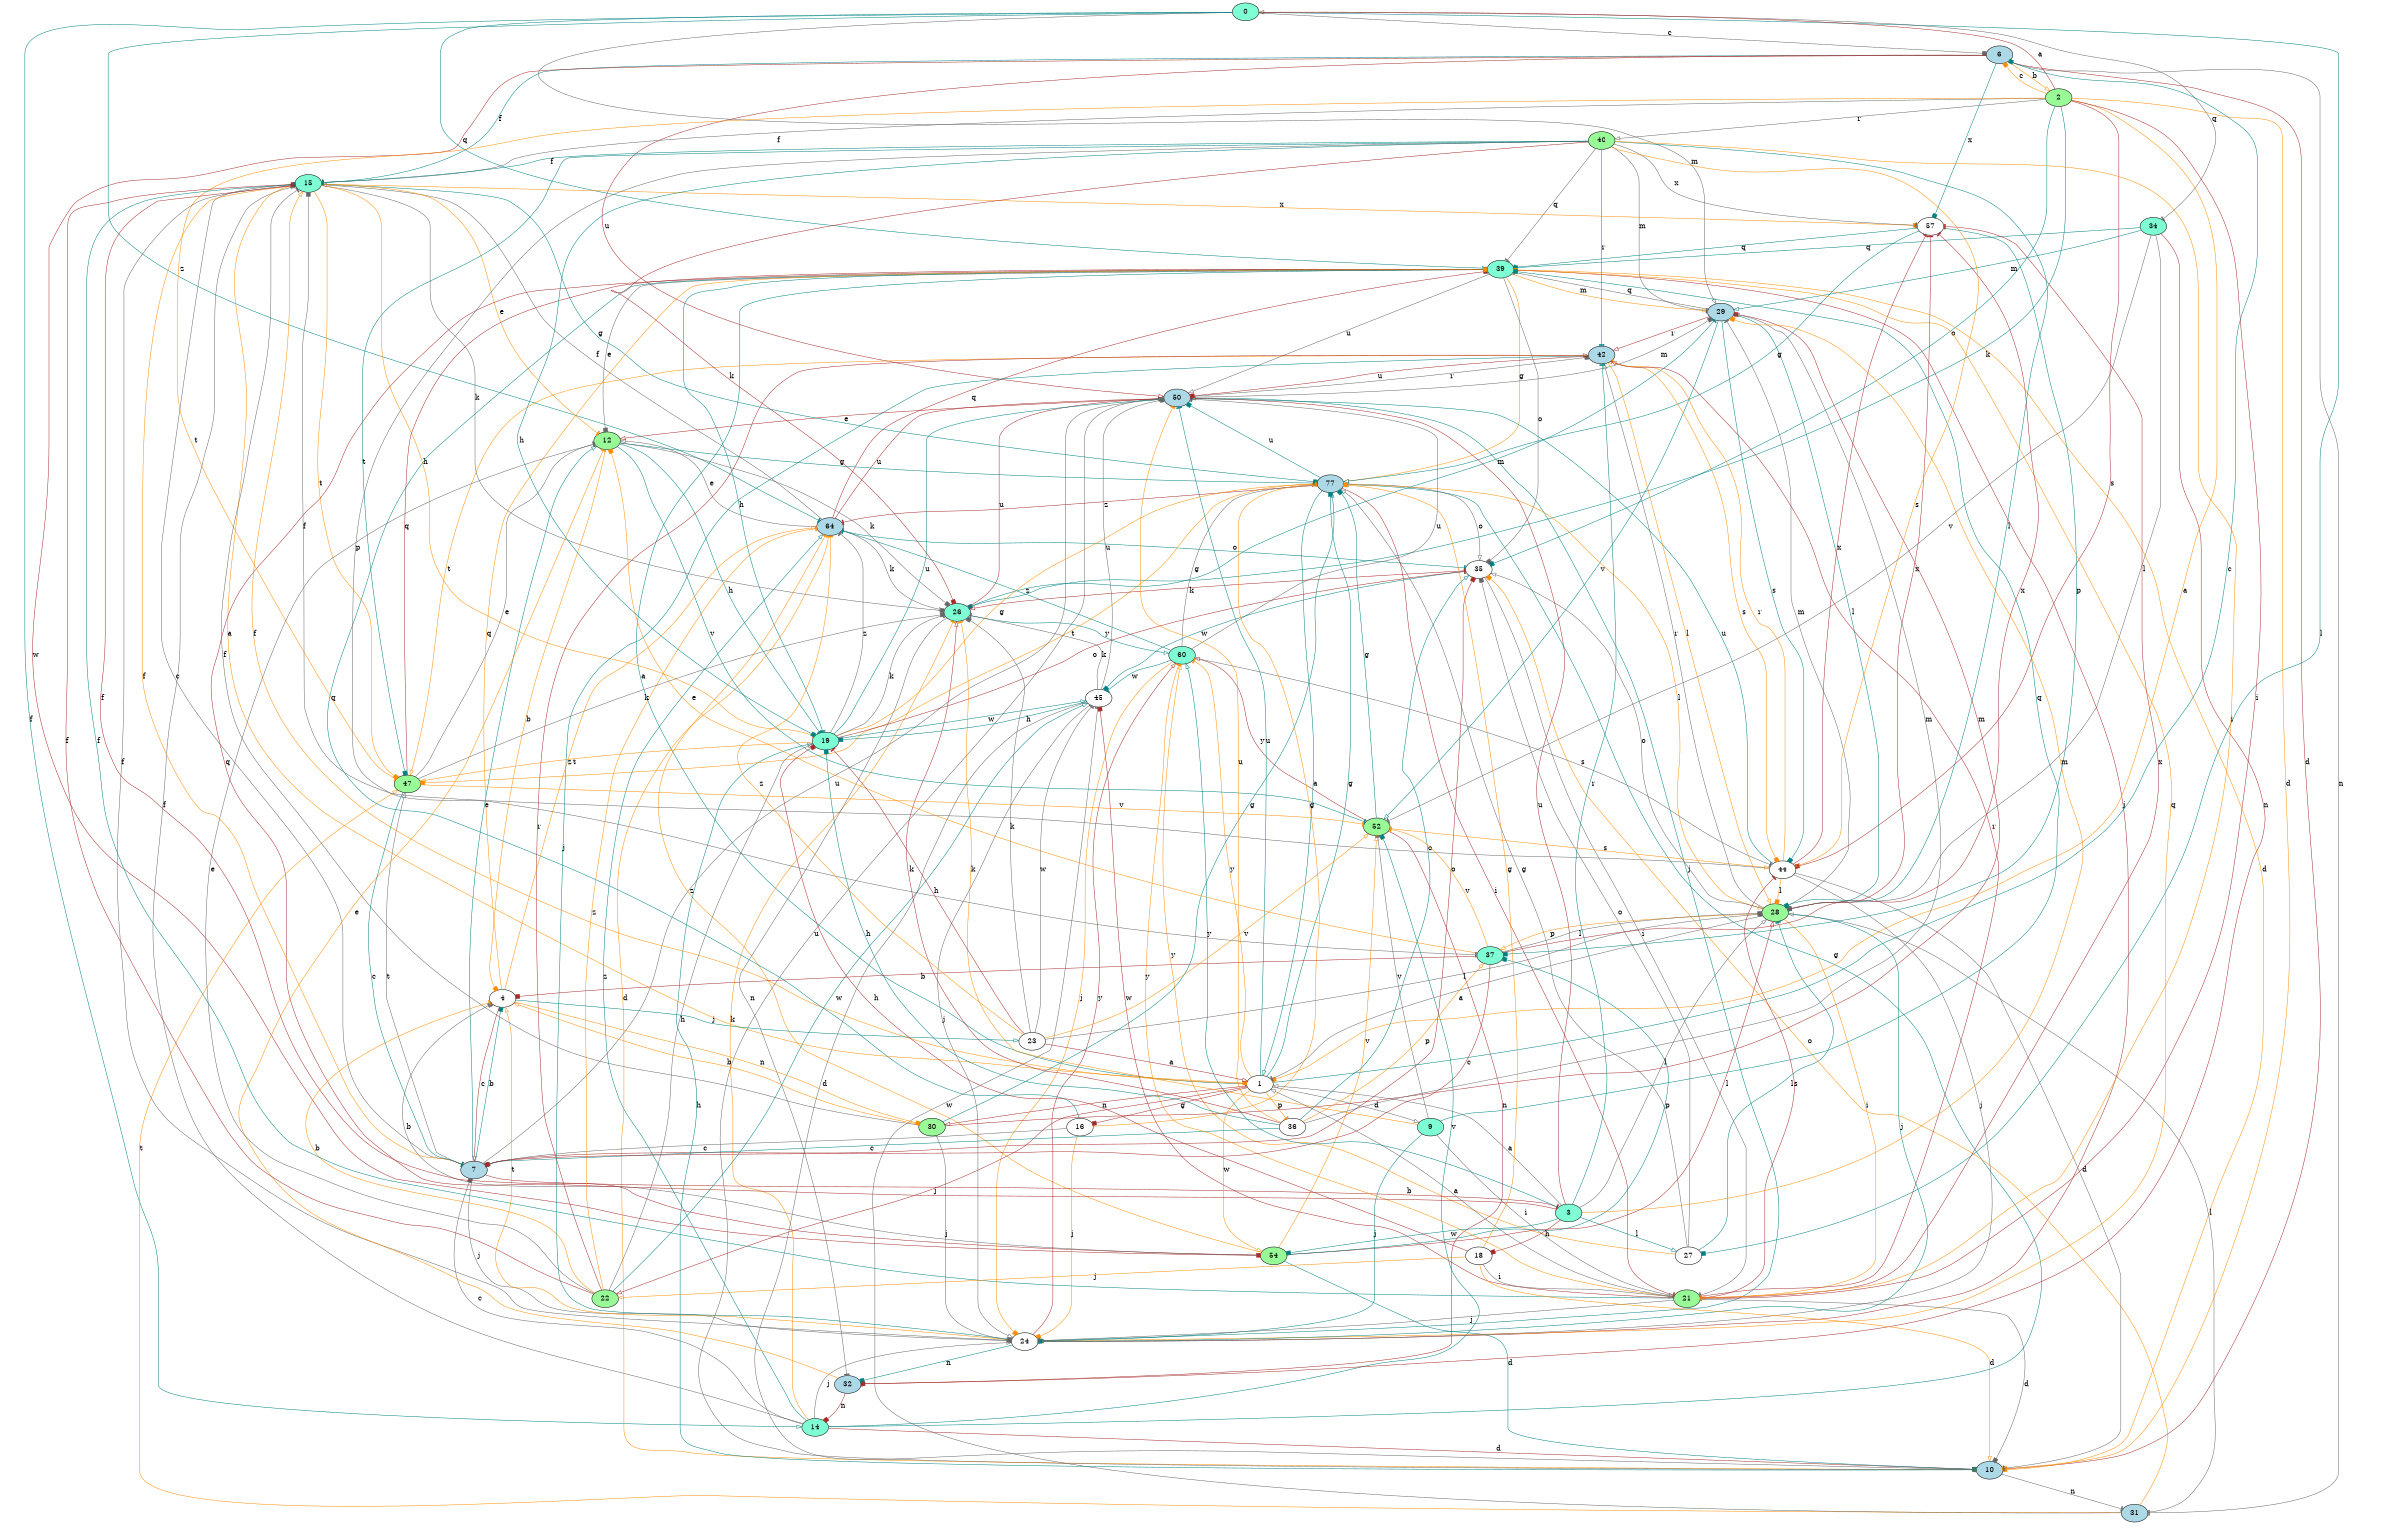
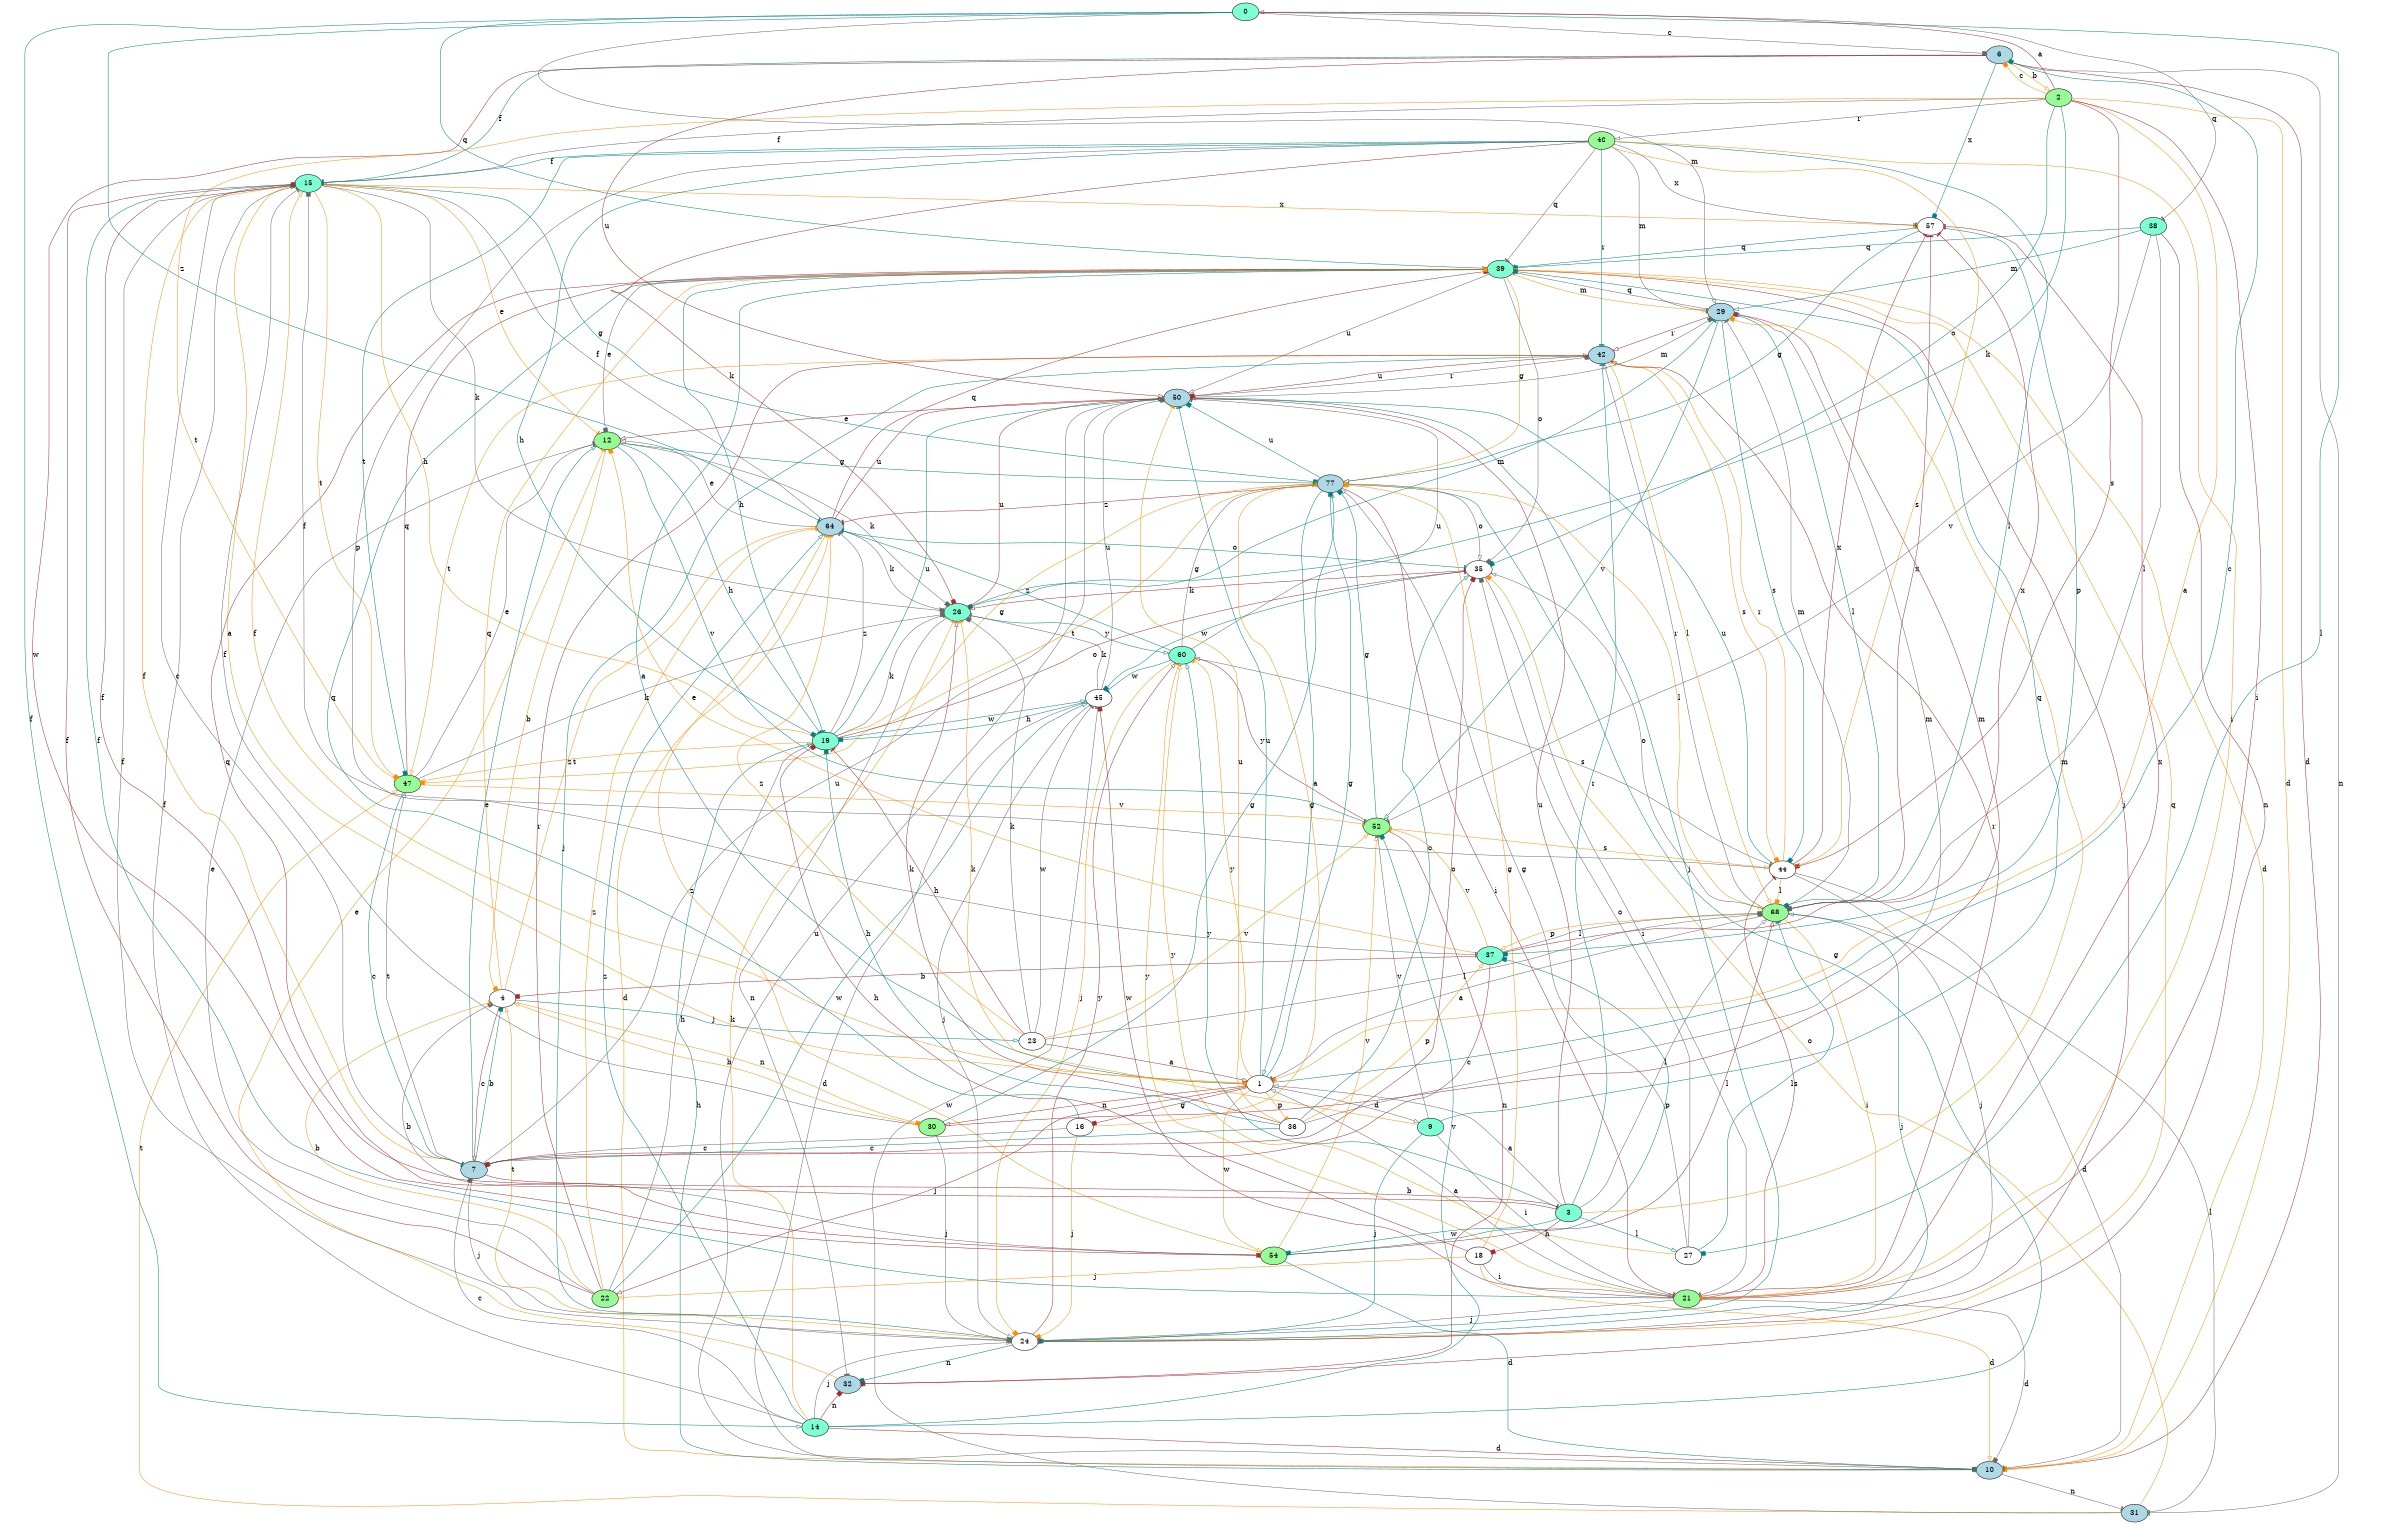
node "34": label "34" -> "38"
node "28": label "28" -> "68"
edge "32" -> "14": reversed
